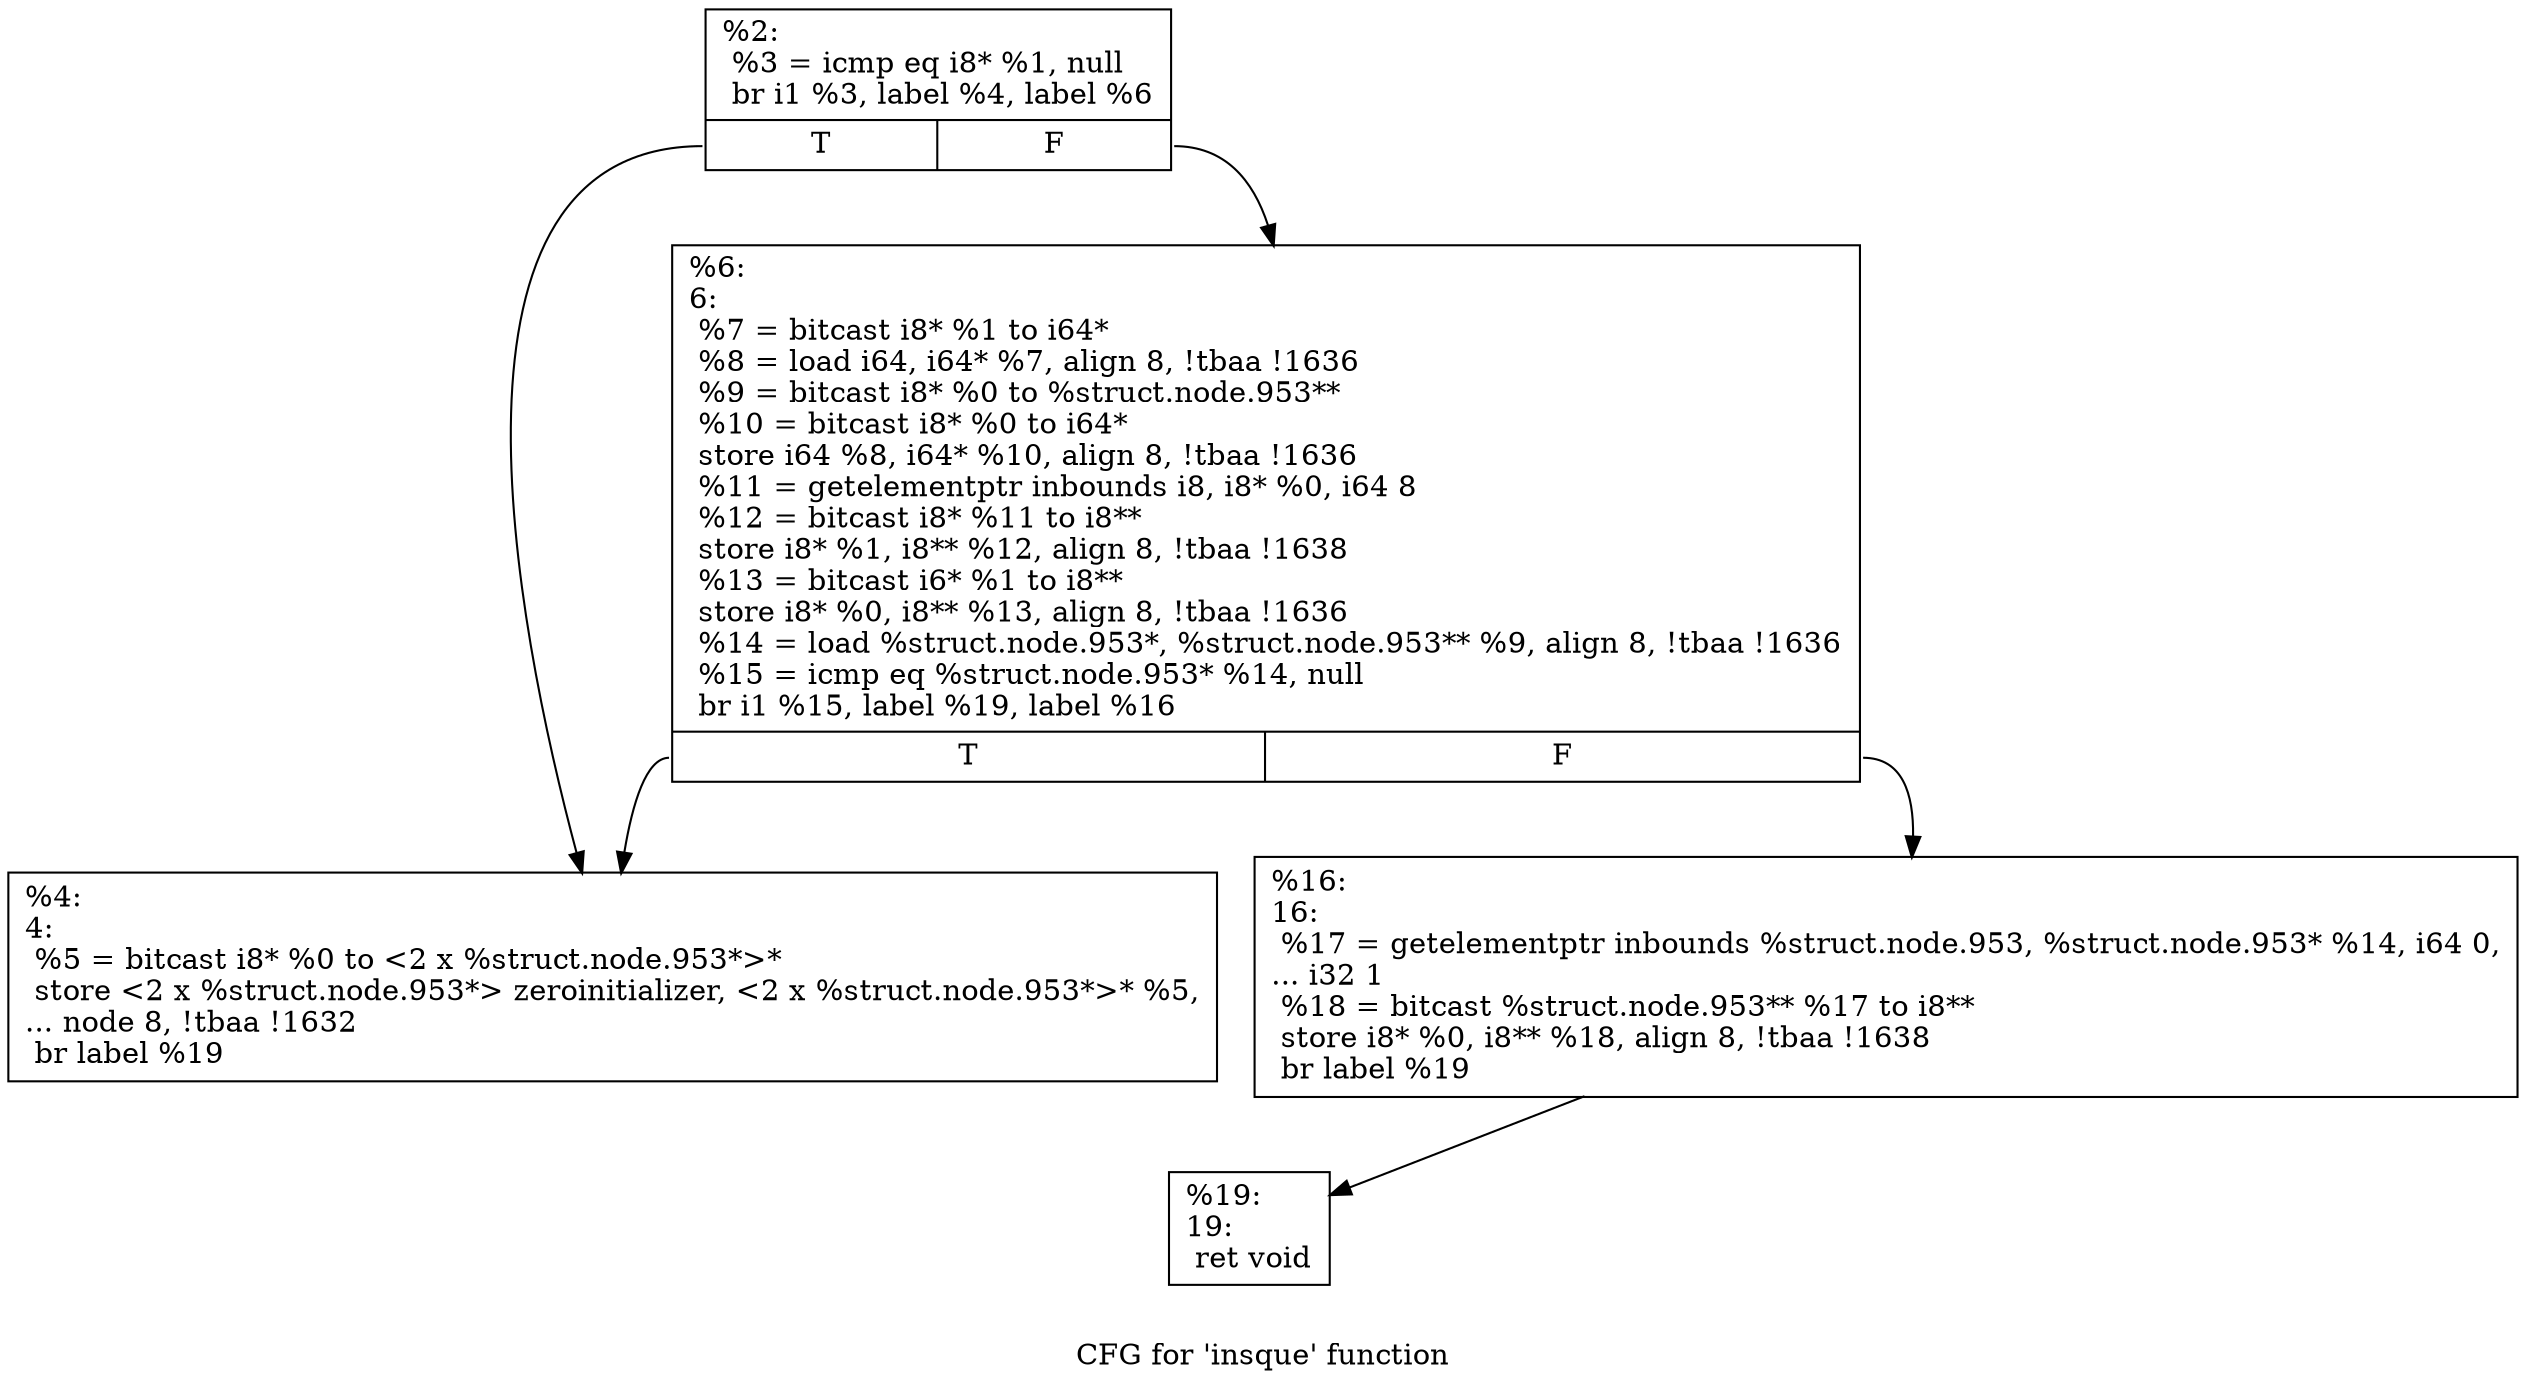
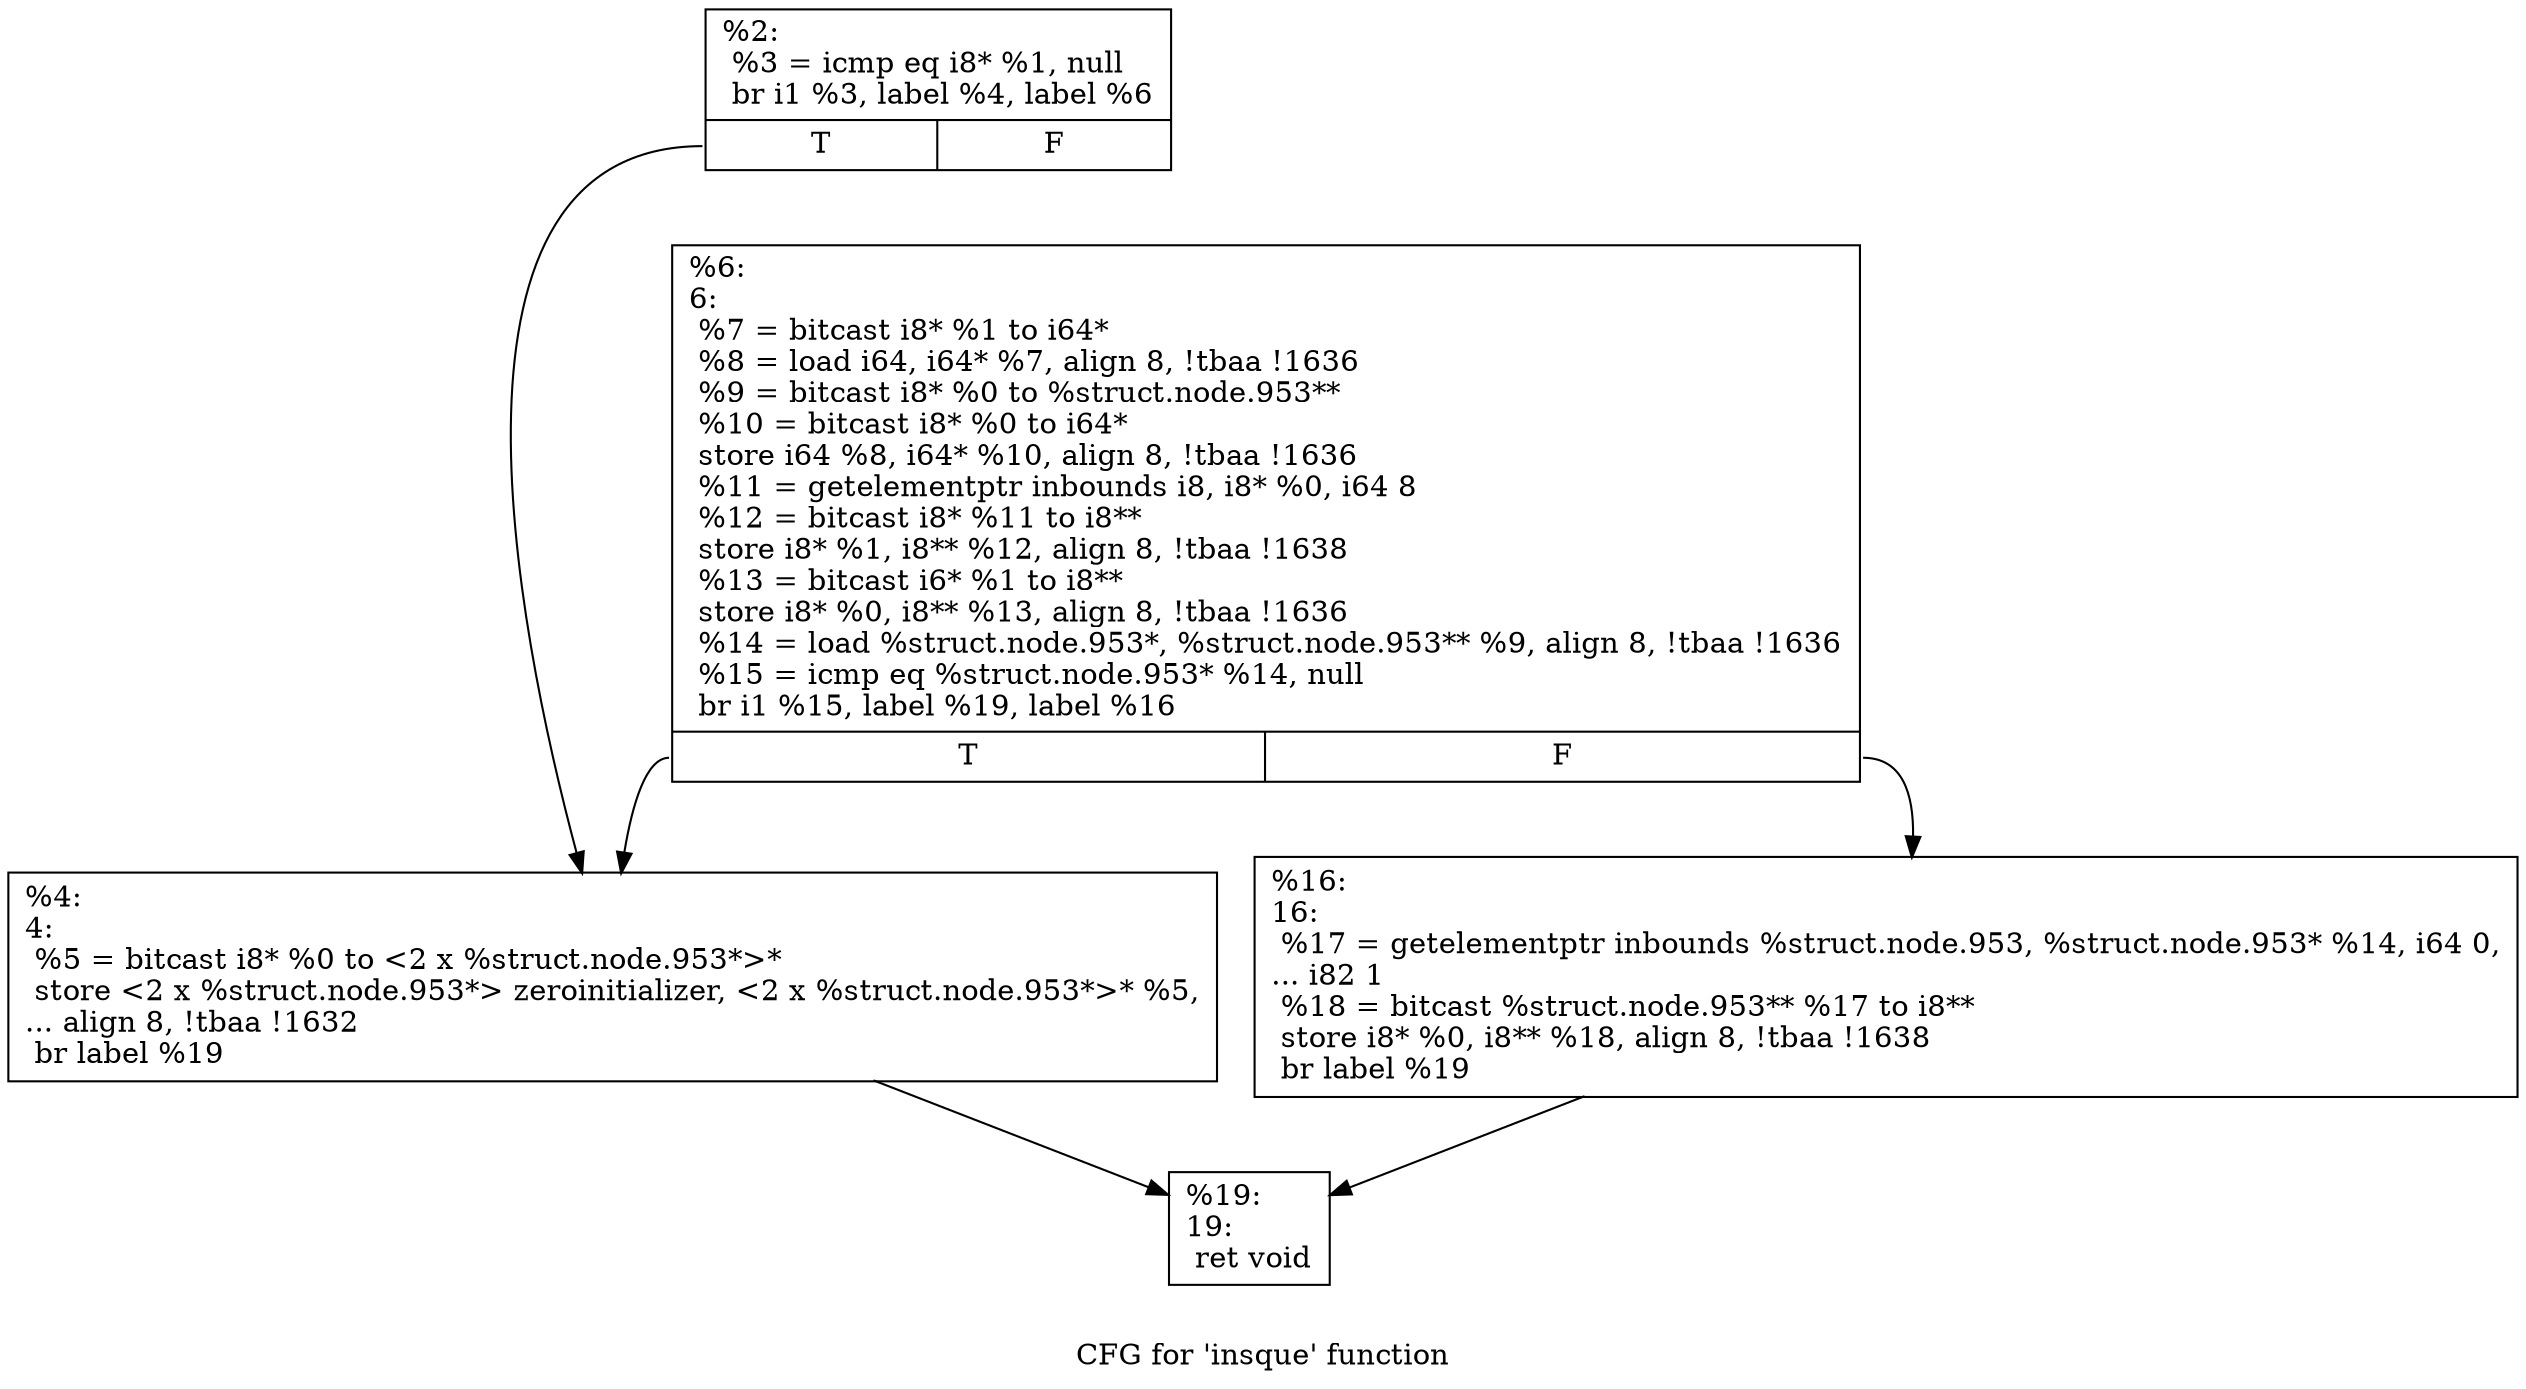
edge "%2:" -> "%6:": removed
node "%16:": text "... i32 1" -> "... i82 1"
node "%4:": text "... node 8, !tbaa !1632" -> "... align 8, !tbaa !1632"
edge "%4:" -> "%19:": added
